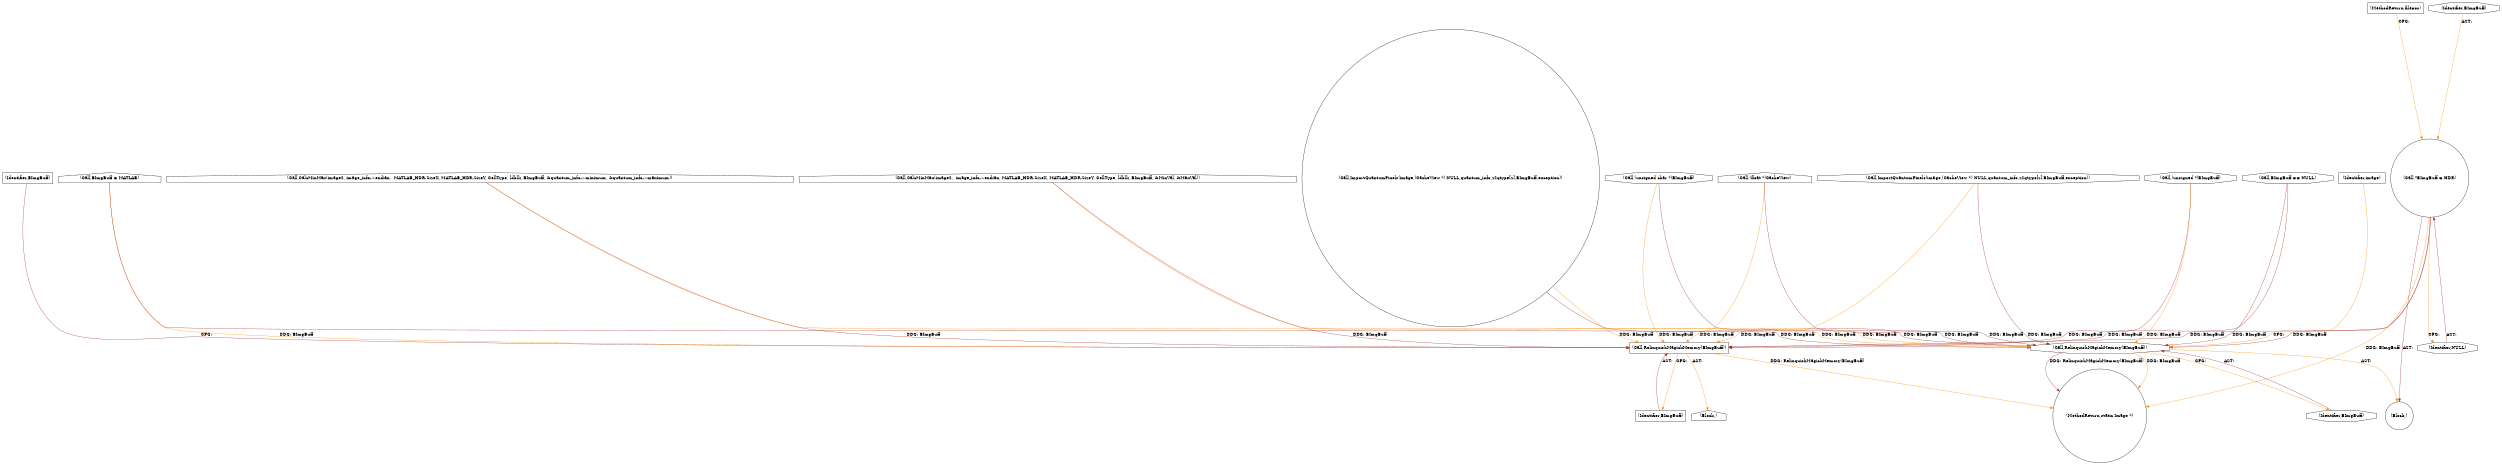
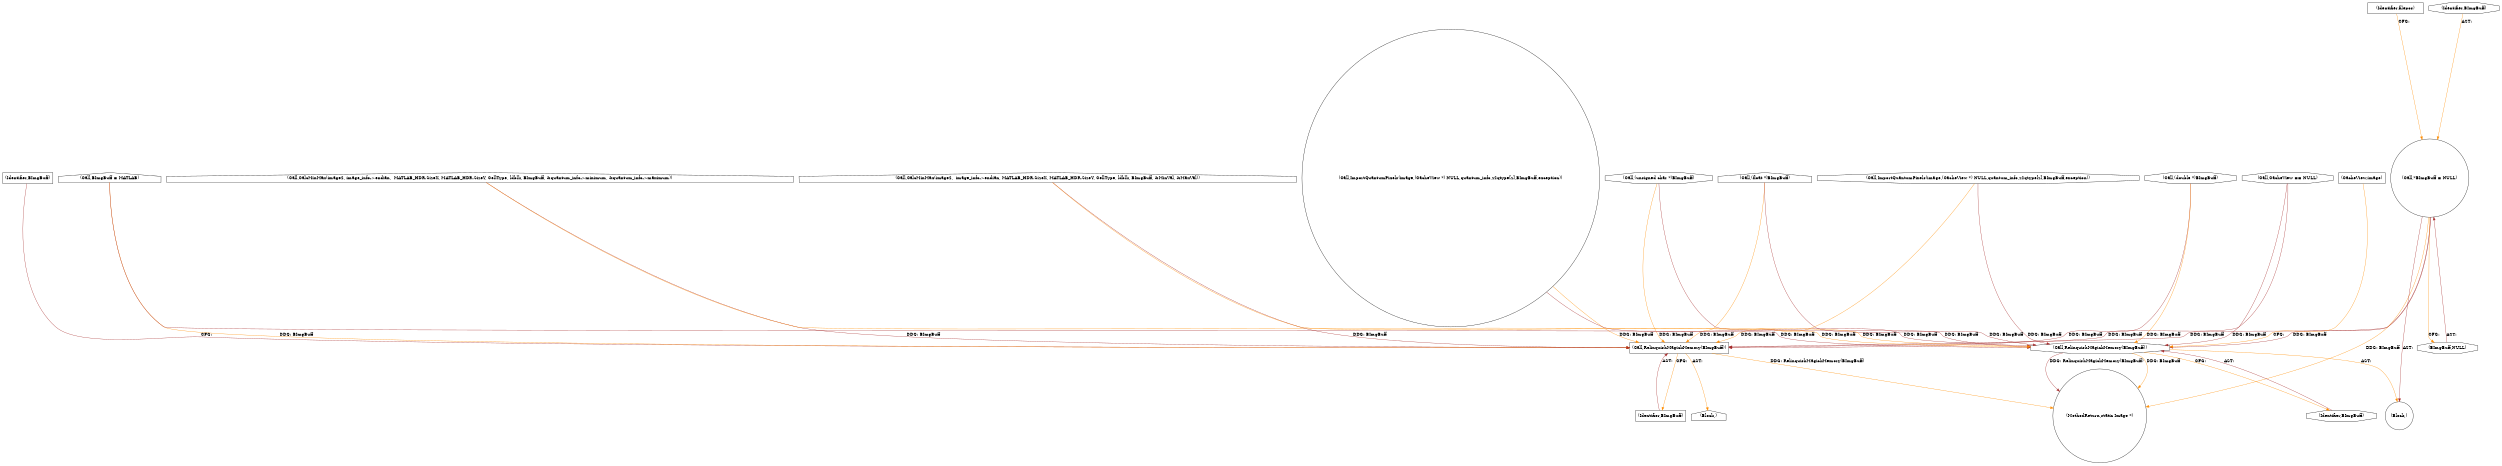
node "(MethodReturn,filepos)": label "(MethodReturn,filepos)" -> "(Identifier,filepos)"
node "(Call,(float *)CacheView)": label "(Call,(float *)CacheView)" -> "(Call,(float *)BImgBuff)"
node "(Call,(unsigned *)BImgBuff)": label "(Call,(unsigned *)BImgBuff)" -> "(Call,(double *)BImgBuff)"
node "(Call,BImgBuff == NULL)": label "(Call,BImgBuff == NULL)" -> "(Call,CacheView == NULL)"
node "(Identifier,image)": label "(Identifier,image)" -> "(CacheView,image)"
node "(Call,*BImgBuff = HDR)": label "(Call,*BImgBuff = HDR)" -> "(Call,*BImgBuff = NULL)"
node "(Identifier,NULL)": label "(Identifier,NULL)" -> "(BImgBuff,NULL)"
